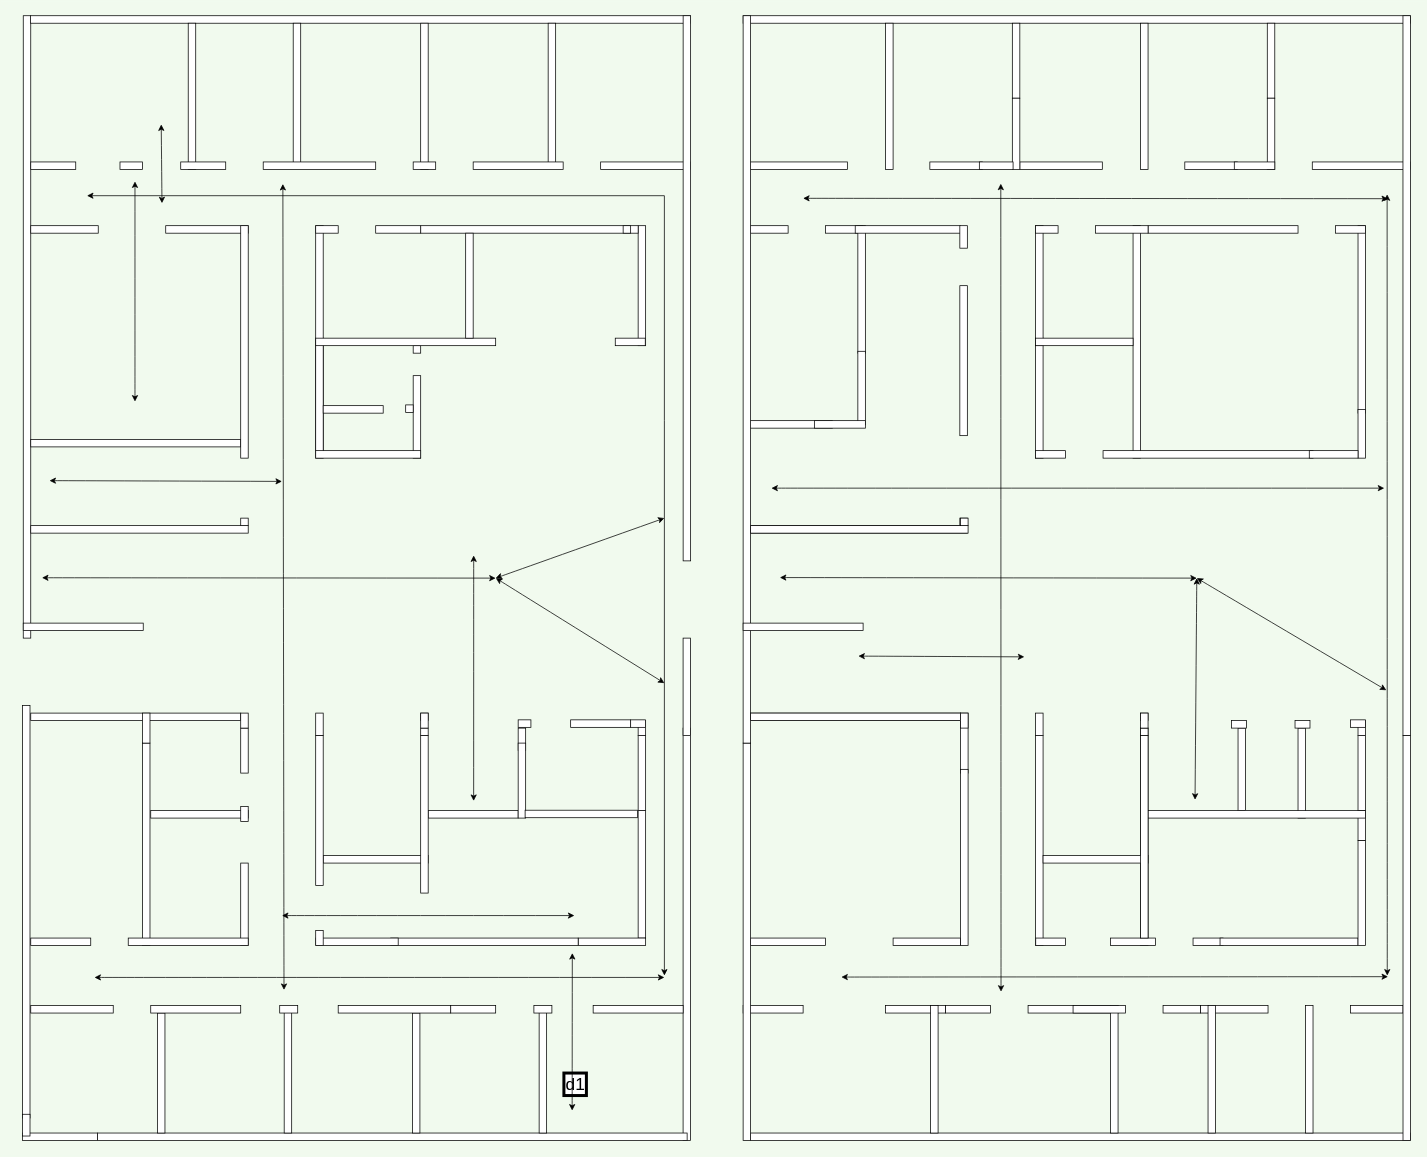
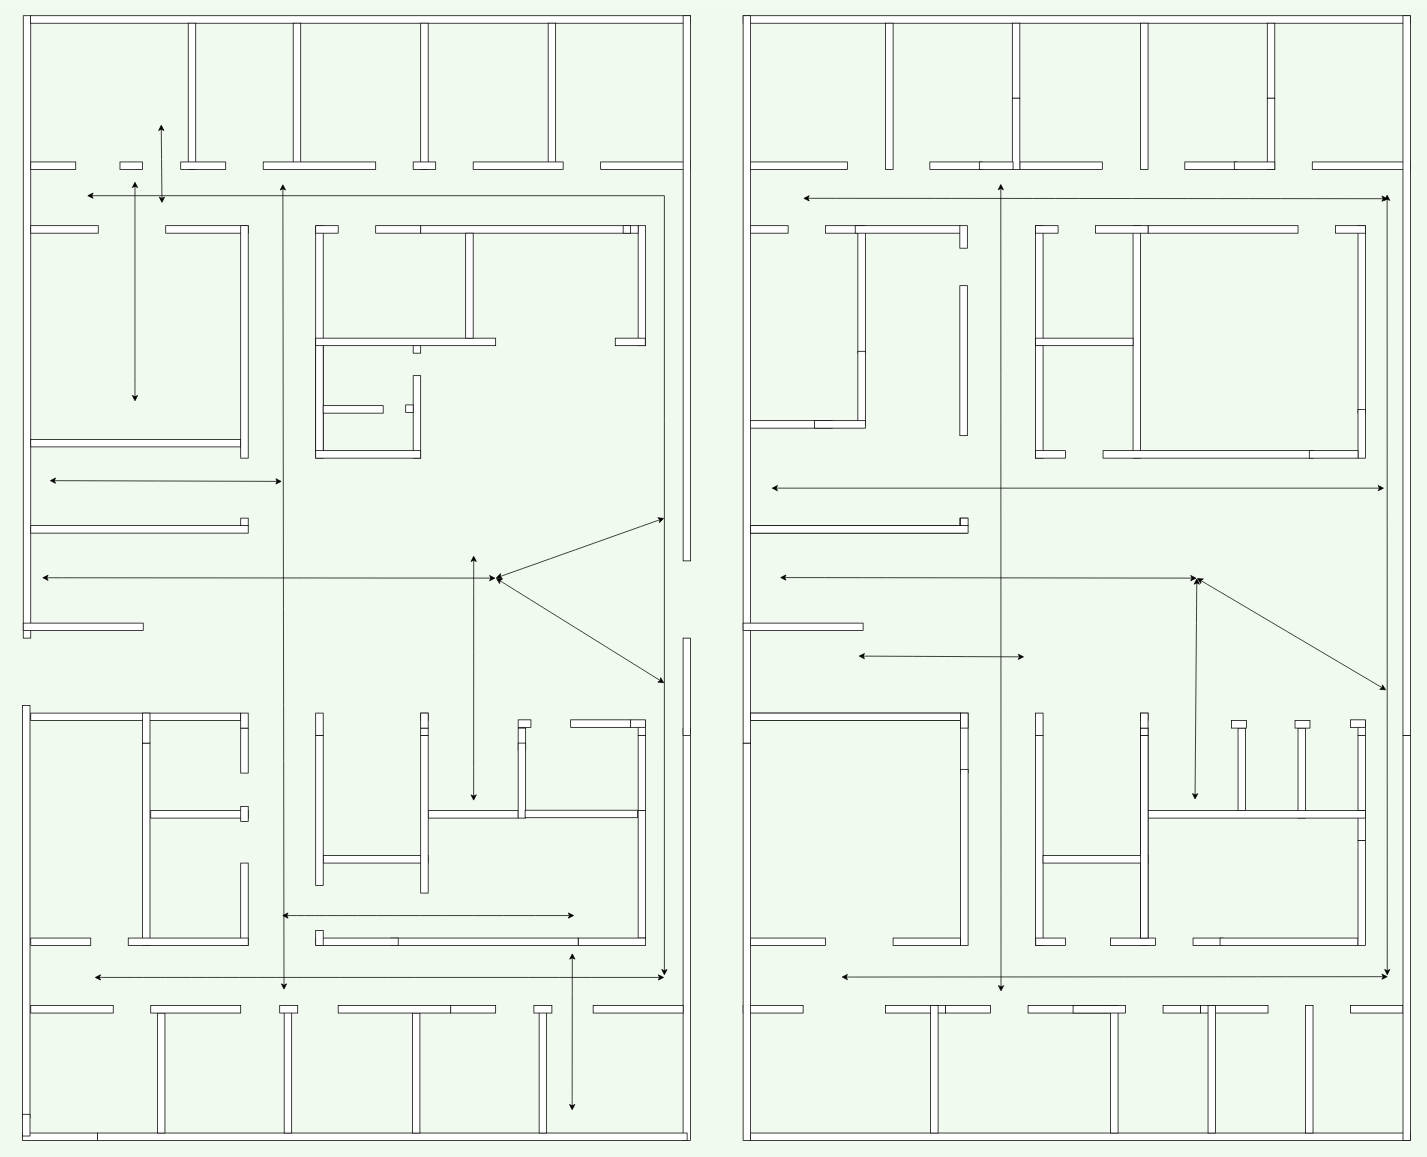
node "d1": removed
